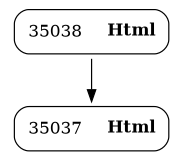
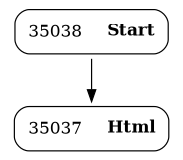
node "35038": text "Html" -> "Start"
